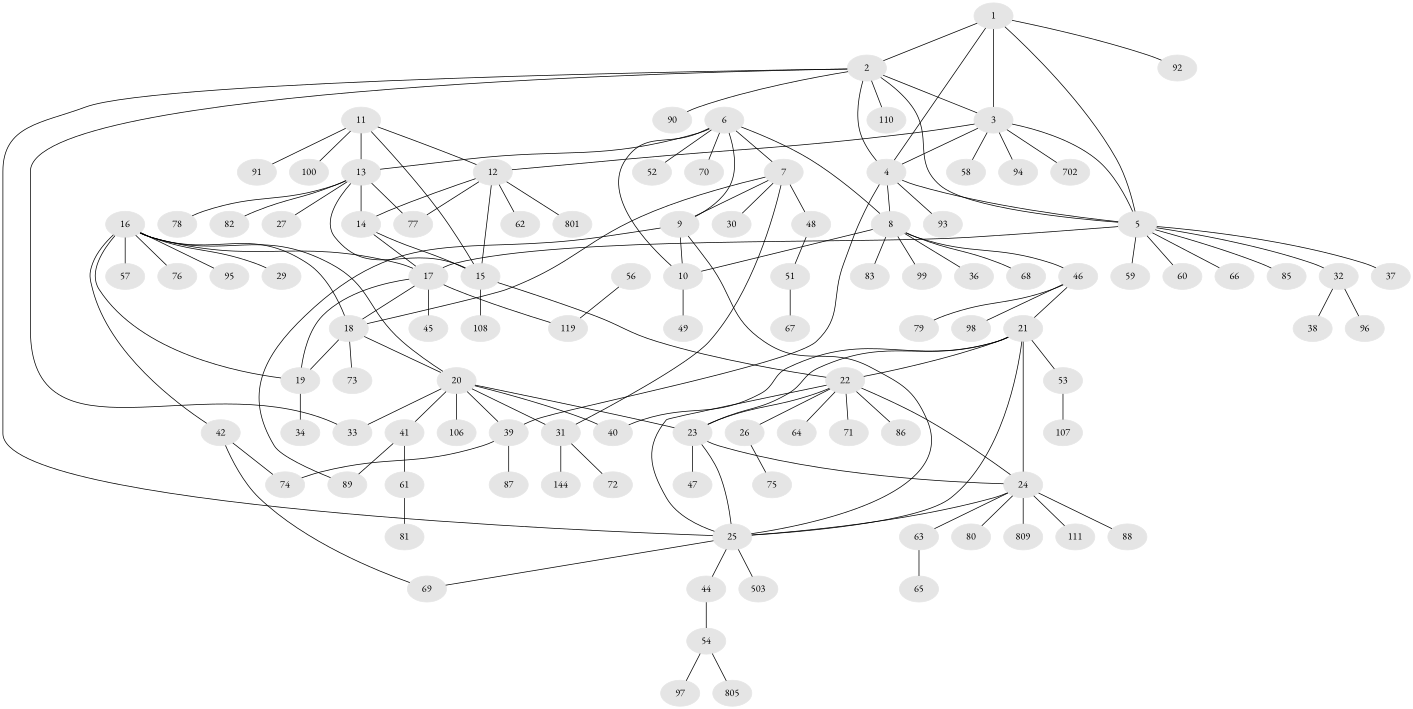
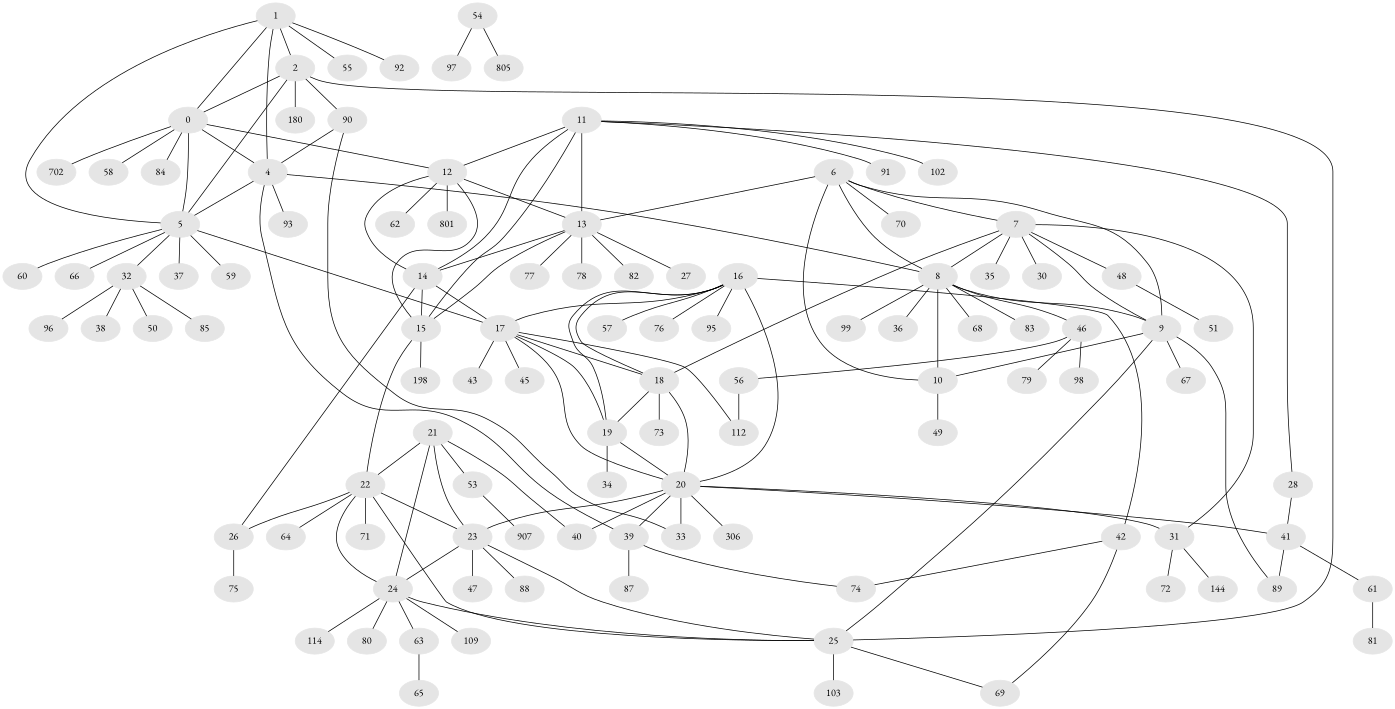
node "55": added
edge "2" -- "33": now "90" -- "33"
node "110": label "110" -> "180"
node "3": label "3" -> "0"
edge "2" -- "4": now "90" -- "4"
node "100": label "100" -> "102"
node "52": removed
node "94": label "94" -> "84"
edge "12" -- "77": now "12" -- "13"
edge "11" -- "14": added
edge "5" -- "85": now "32" -- "85"
edge "7" -- "8": added
node "29": removed
node "35": added
edge "46" -- "21": now "46" -- "56"
edge "51" -- "67": now "9" -- "67"
edge "8" -- "9": added
node "50": added
node "108": label "108" -> "198"
node "119": label "119" -> "112"
node "43": added
edge "14" -- "26": added
edge "17" -- "20": added
node "106": label "106" -> "306"
node "86": removed
node "107": label "107" -> "907"
edge "19" -- "20": added
node "28": added
edge "21" -- "25": removed
edge "24" -- "88": now "23" -- "88"
node "809": label "809" -> "109"
node "111": label "111" -> "114"
node "44": removed
node "503": label "503" -> "103"
